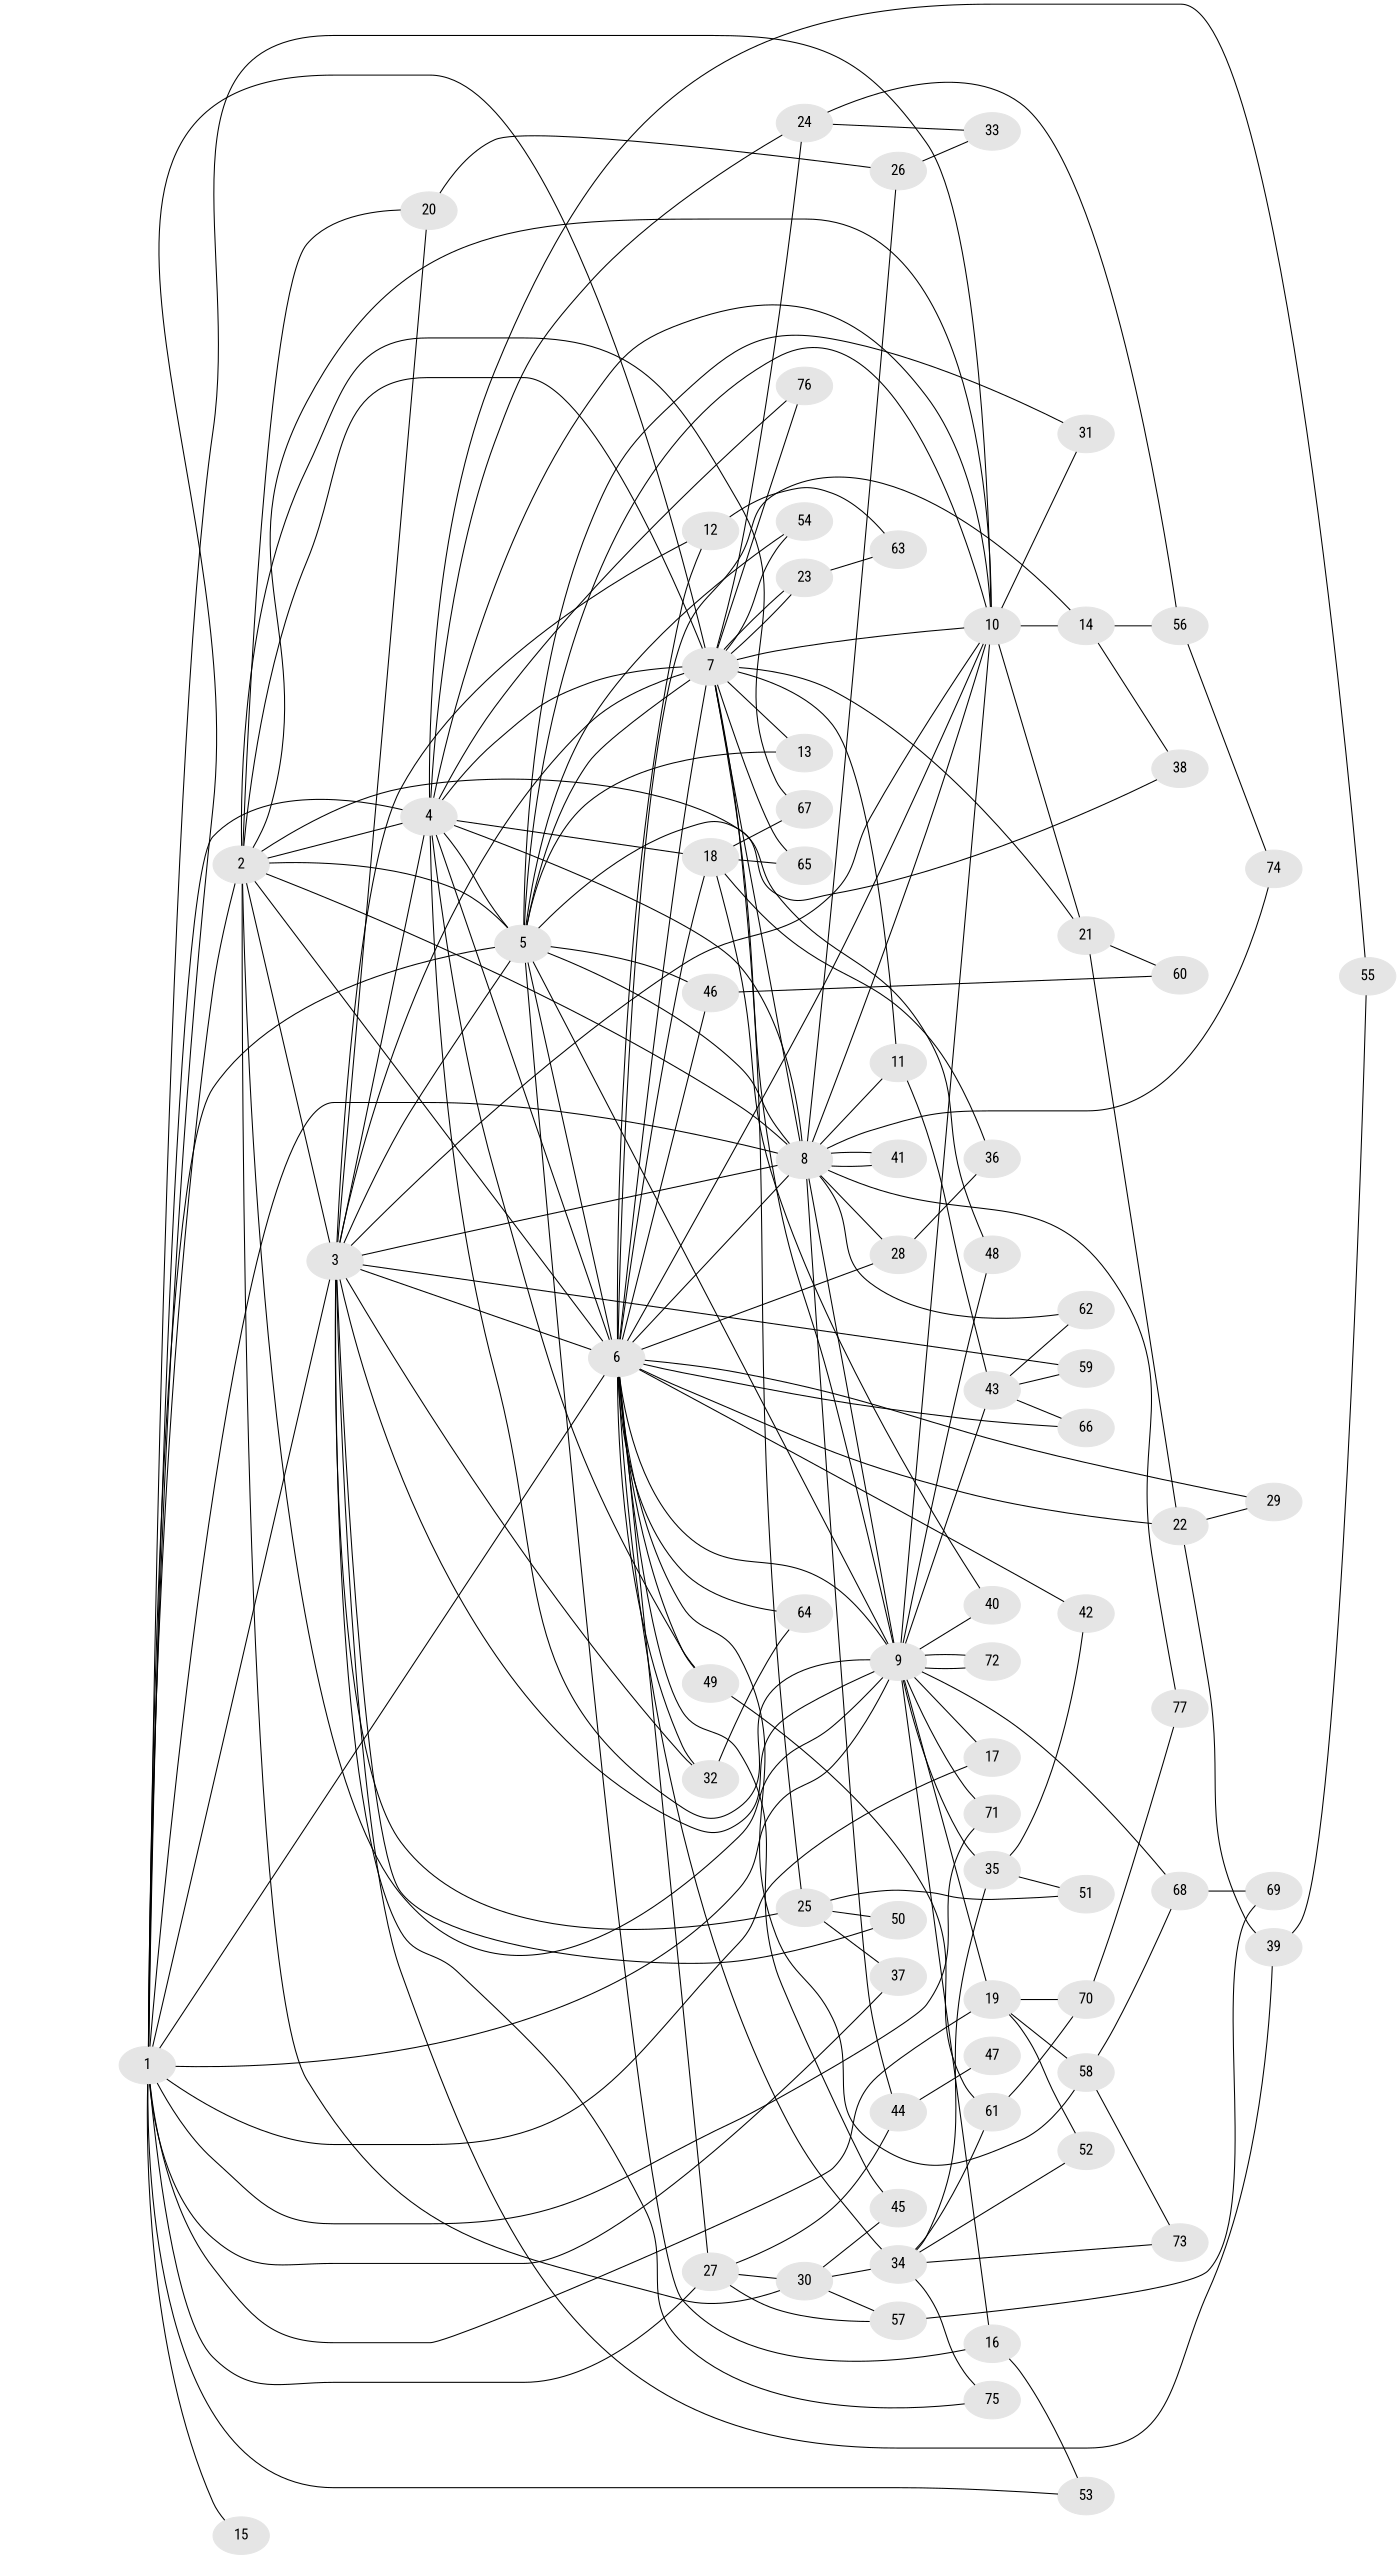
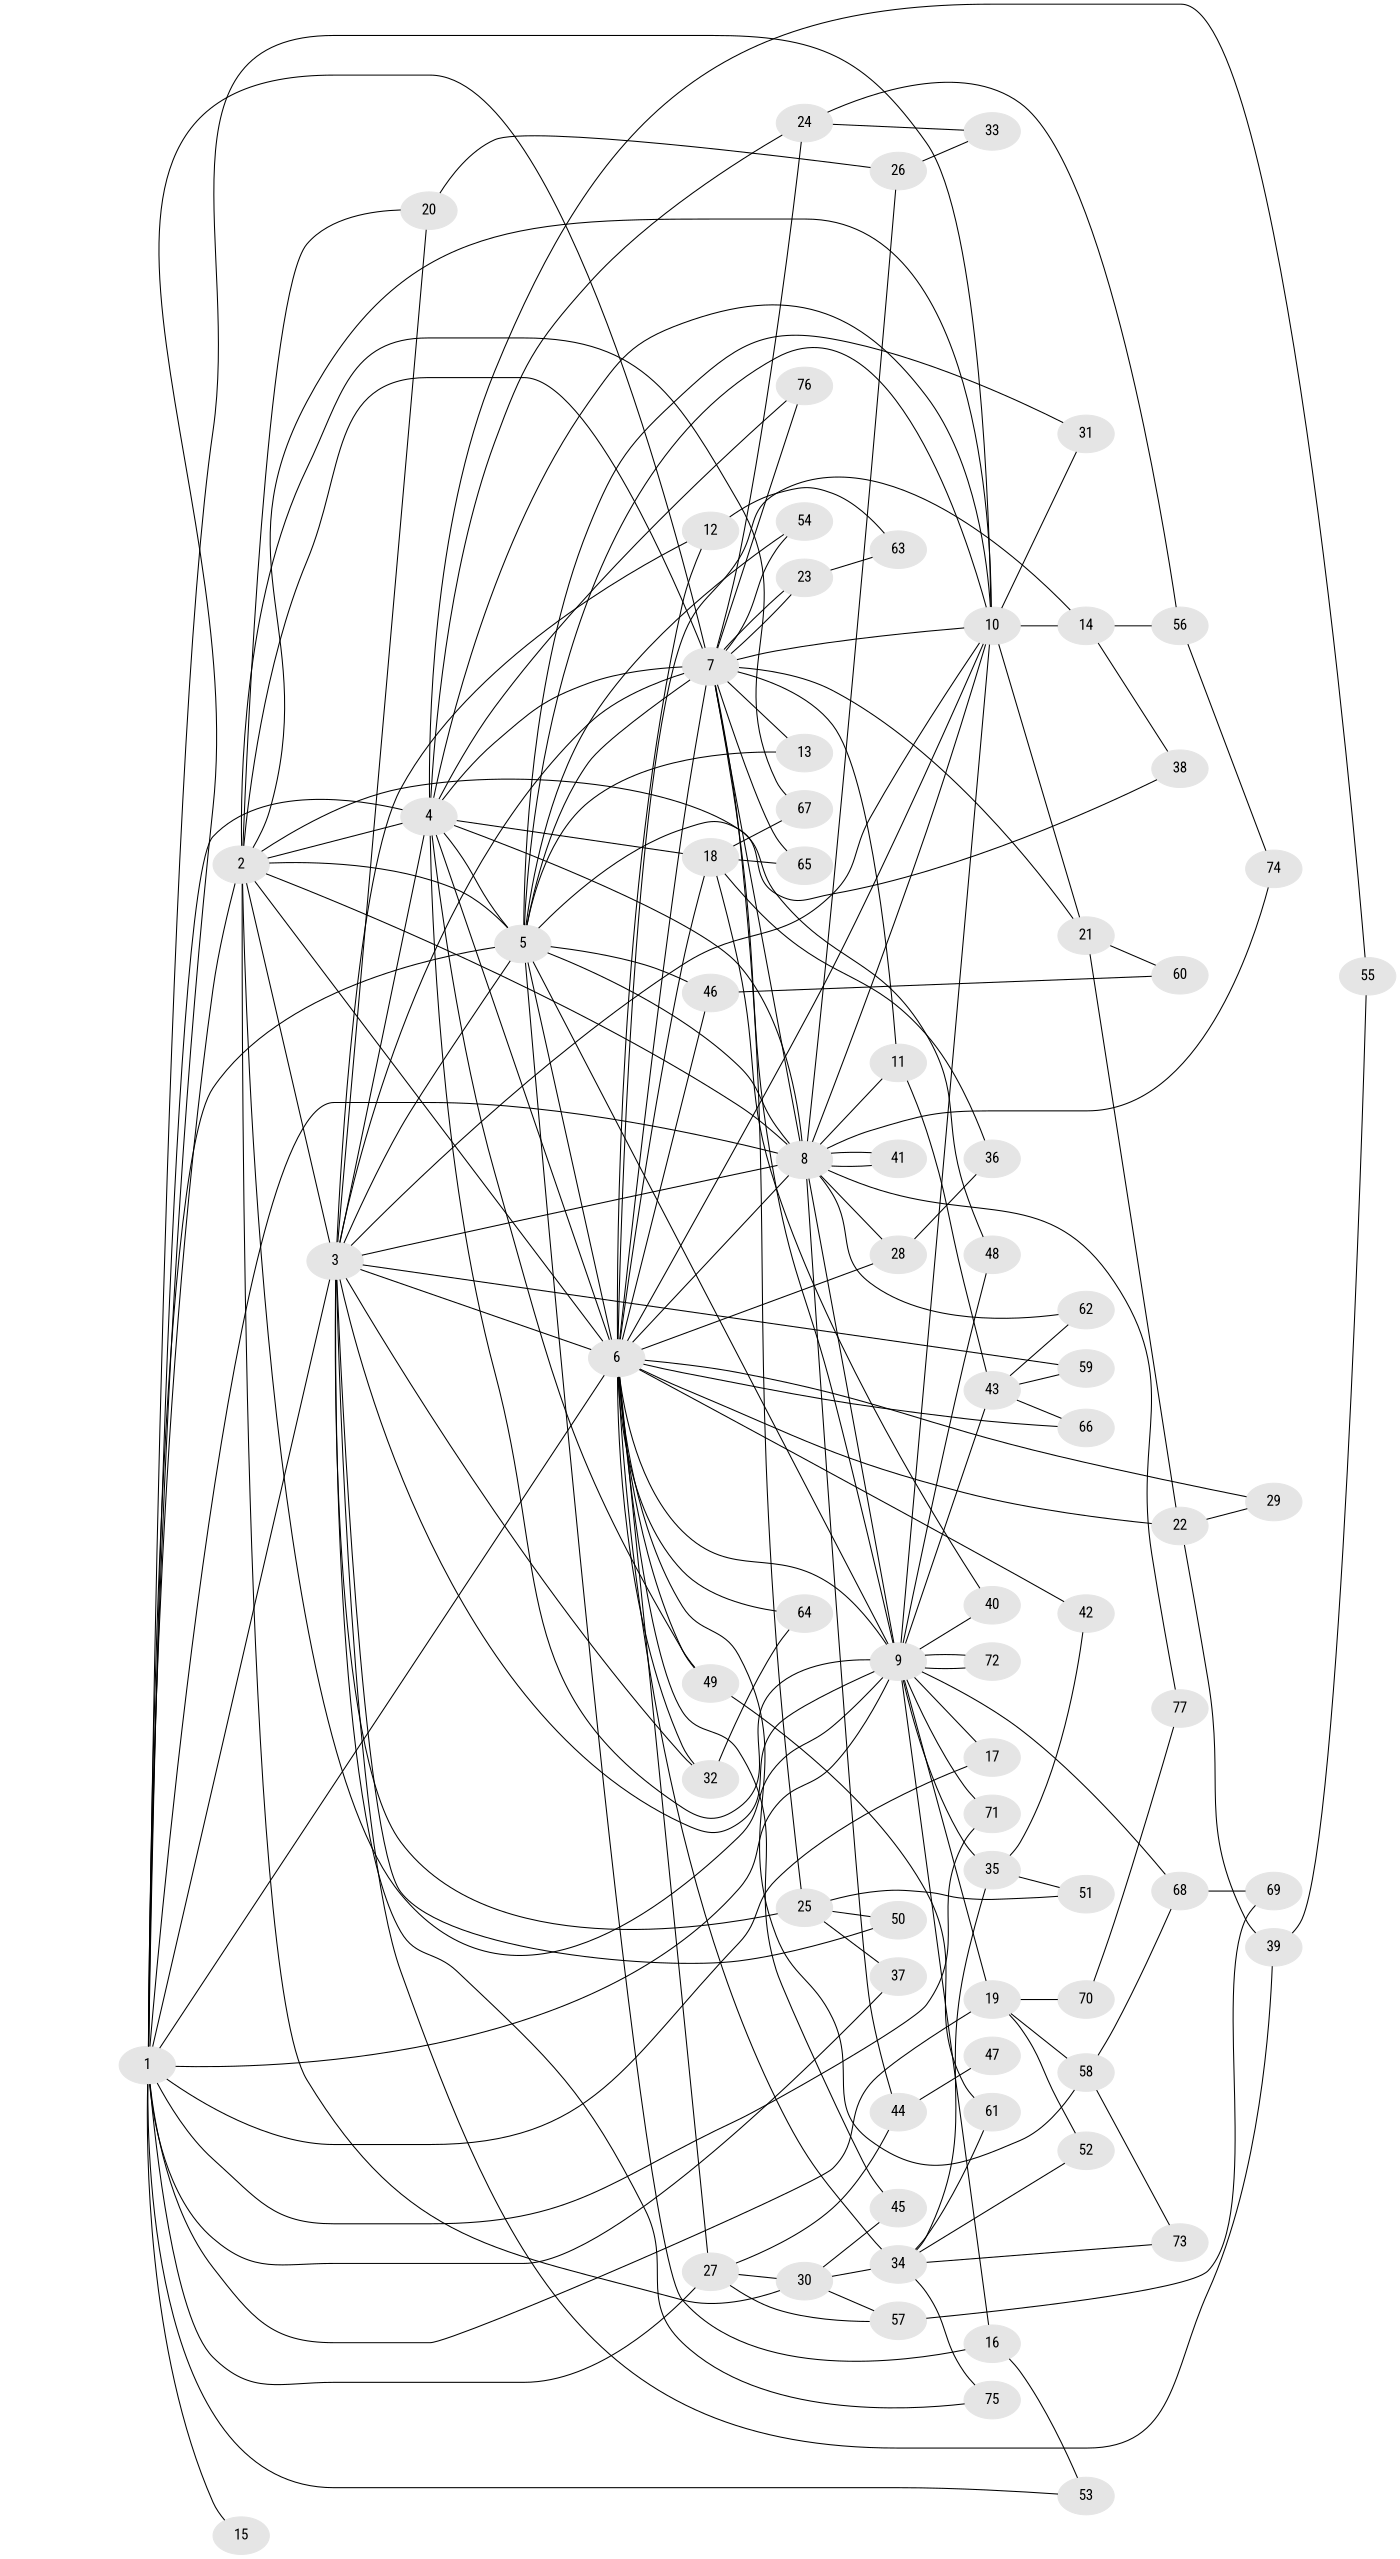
edge "70" -- "61": removed
